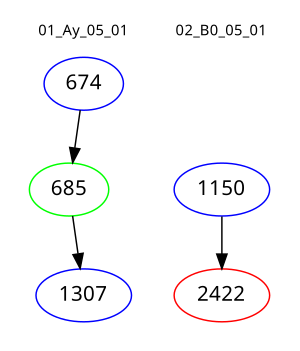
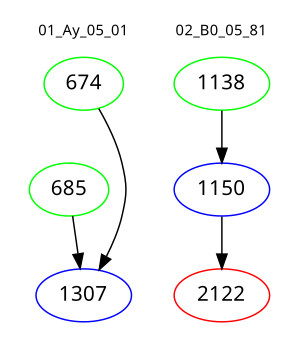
cluster "02_B0_05_01": label "02_B0_05_01" -> "02_B0_05_81"
node "674": color blue -> green
node "1138": added
edge "674" -> "685": now "674" -> "1307"
node "2422": label "2422" -> "2122"
